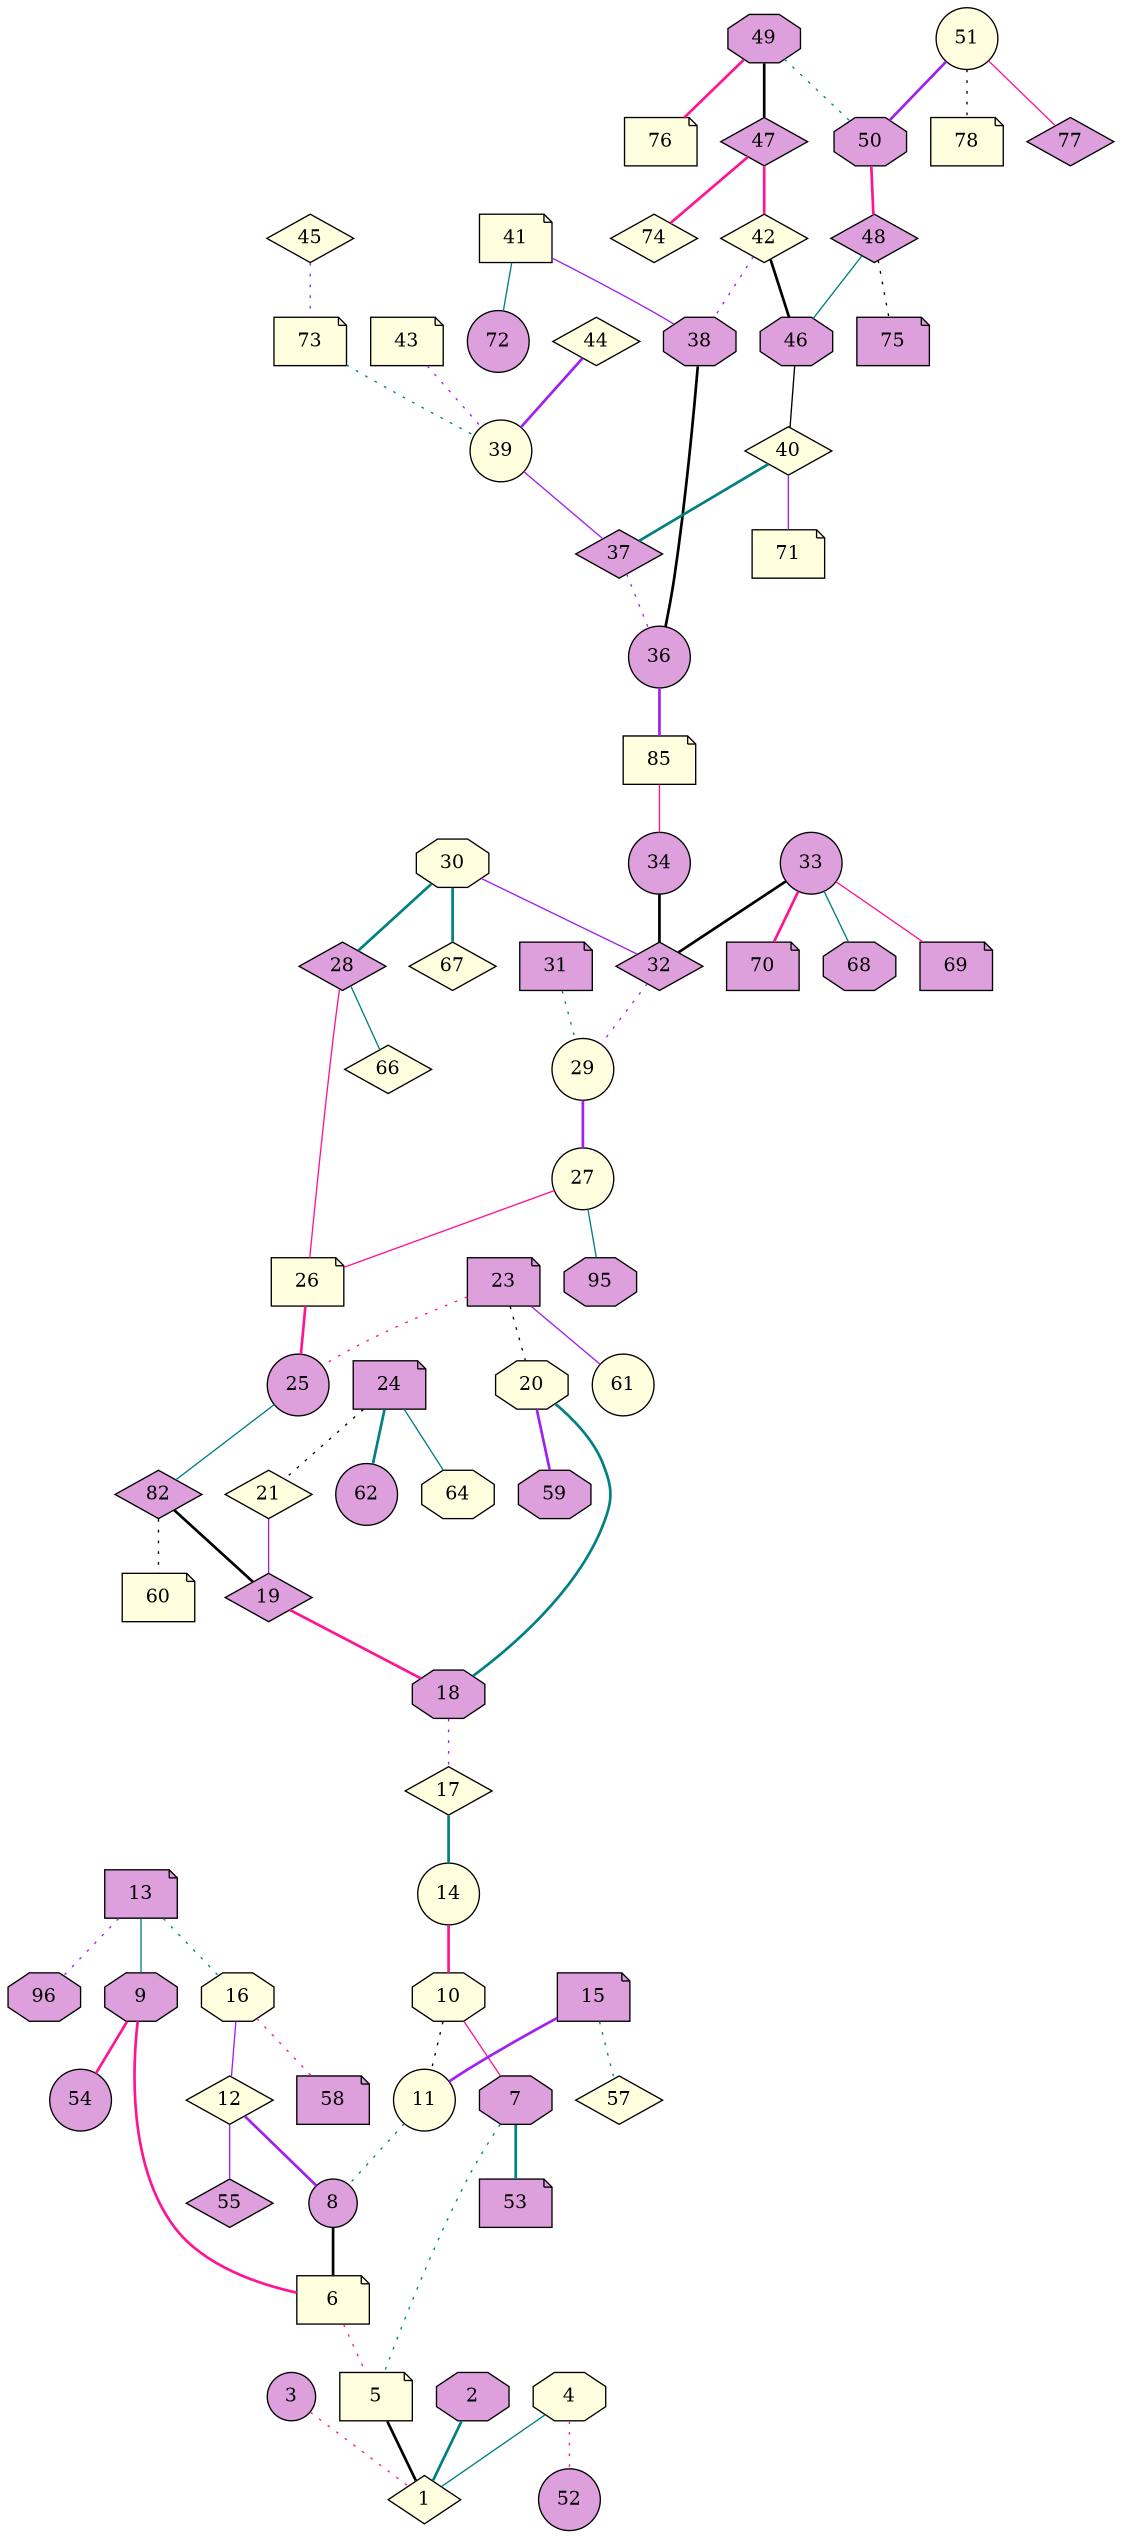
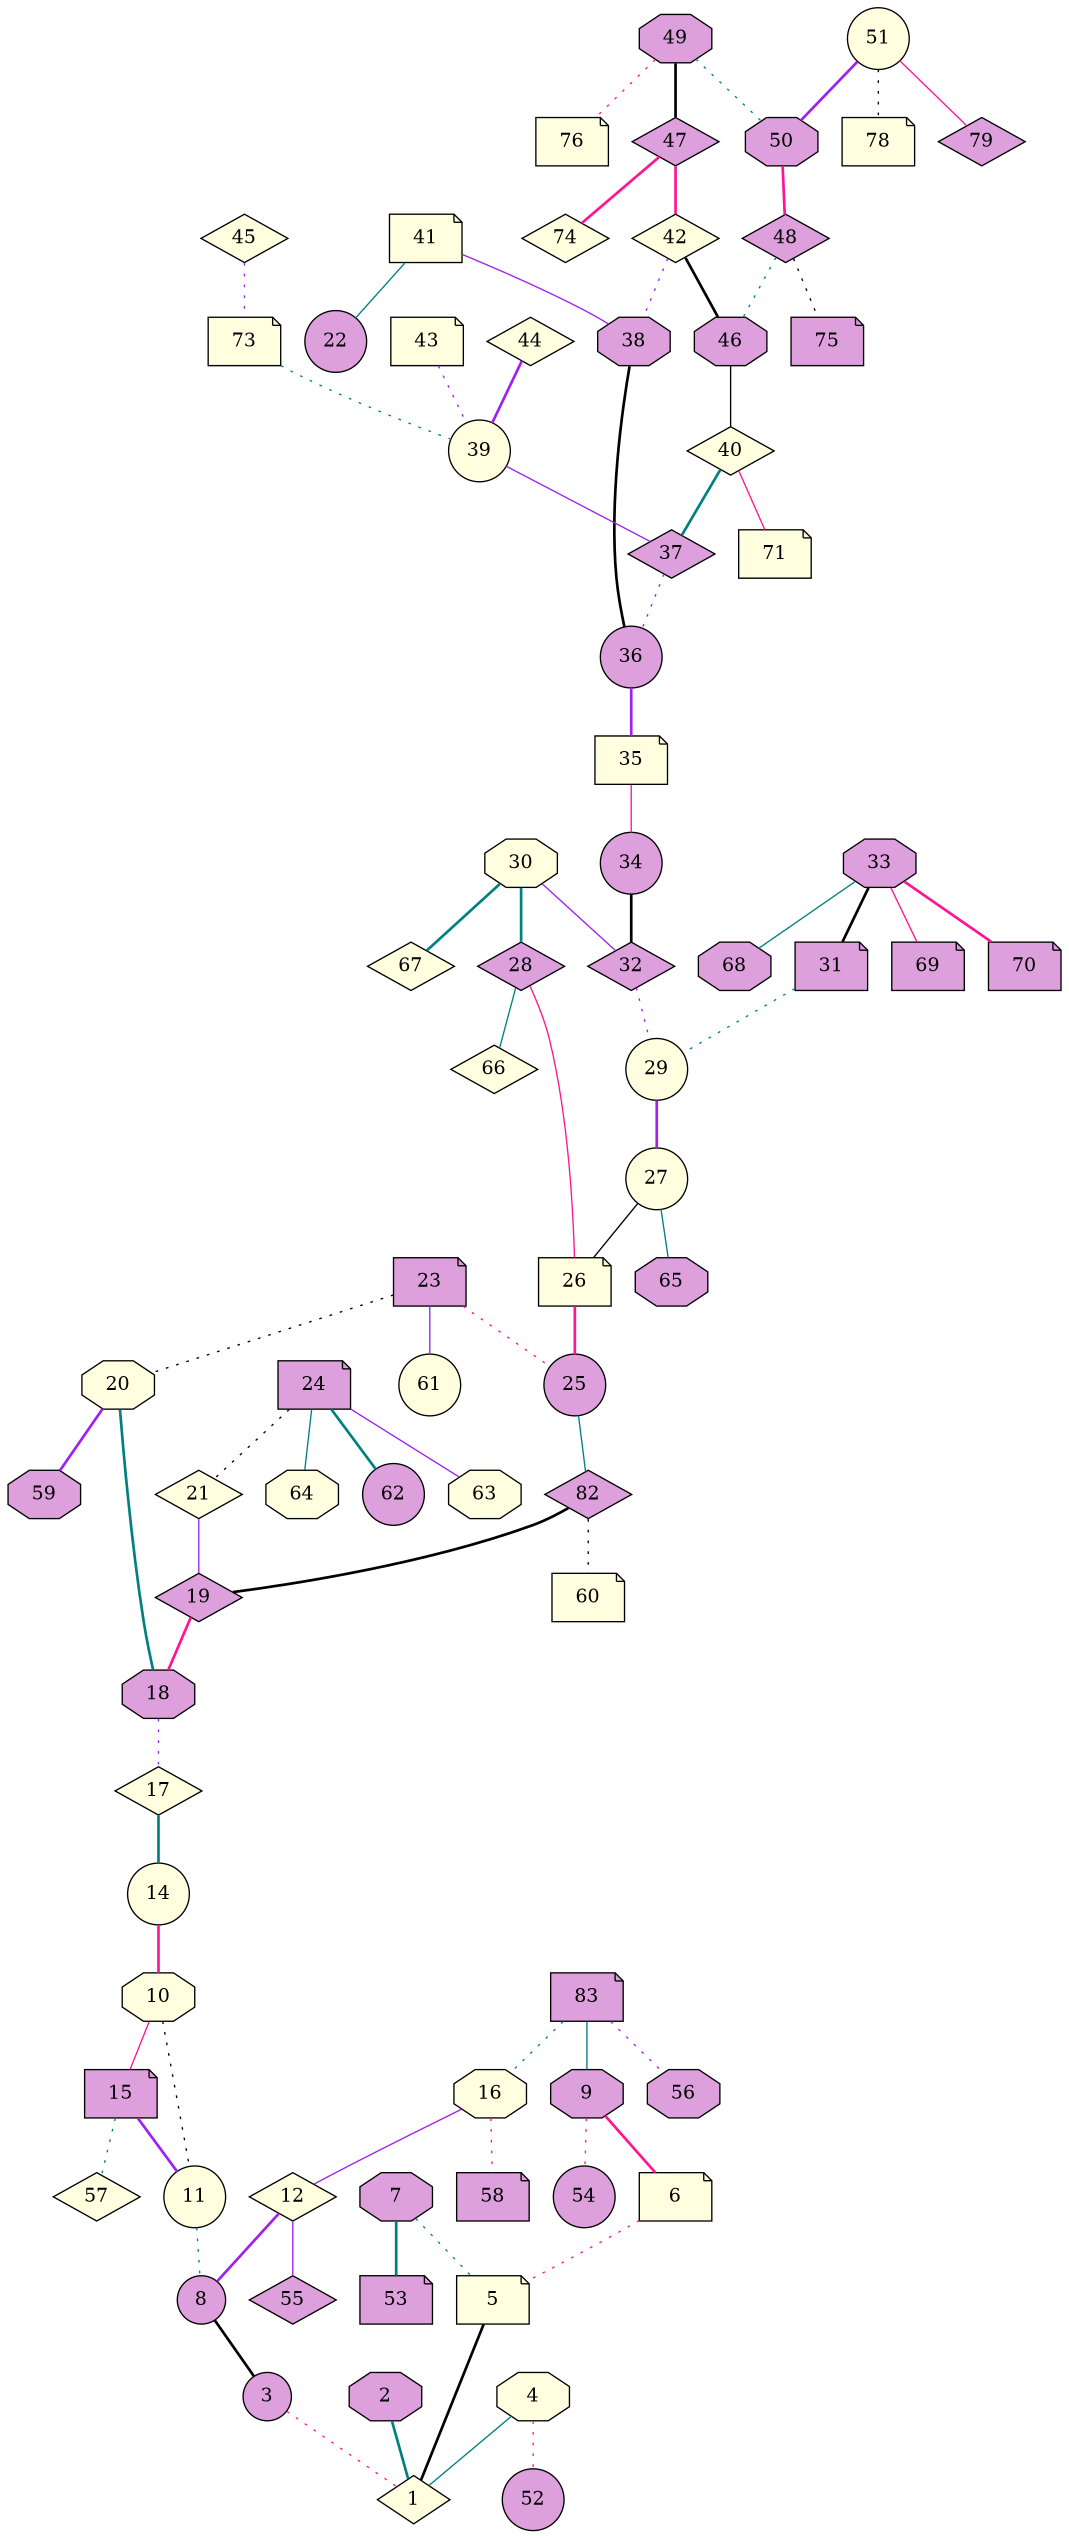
edge "49" -- "76": style bold -> dotted
node "77": label "77" -> "79"
edge "48" -- "46": style solid -> dotted
node "72": label "72" -> "22"
edge "40" -- "71": color purple -> deeppink
node "85": label "85" -> "35"
node "33": shape circle -> octagon
edge "33" -- "32": now "33" -- "31"
edge "27" -- "26": color deeppink -> black
node "95": label "95" -> "65"
node "63": added
node "13": label "13" -> "83"
node "96": label "96" -> "56"
edge "9" -- "54": style bold -> dotted
edge "10" -- "7": now "10" -- "15"
edge "8" -- "6": now "8" -- "3"
